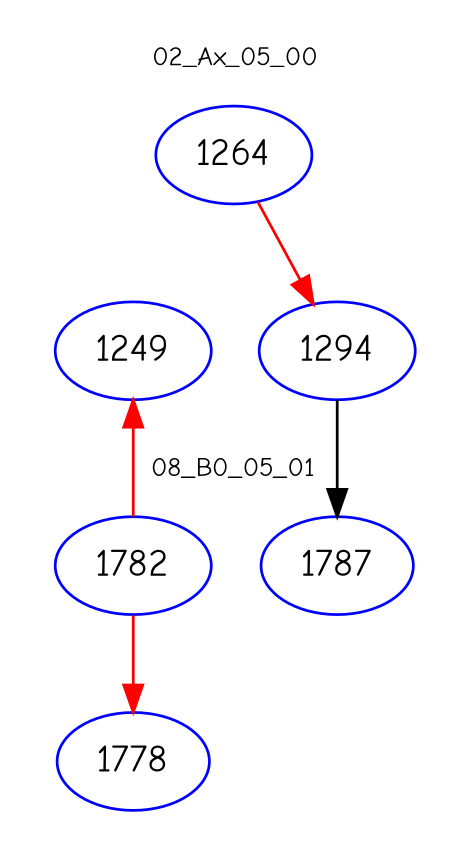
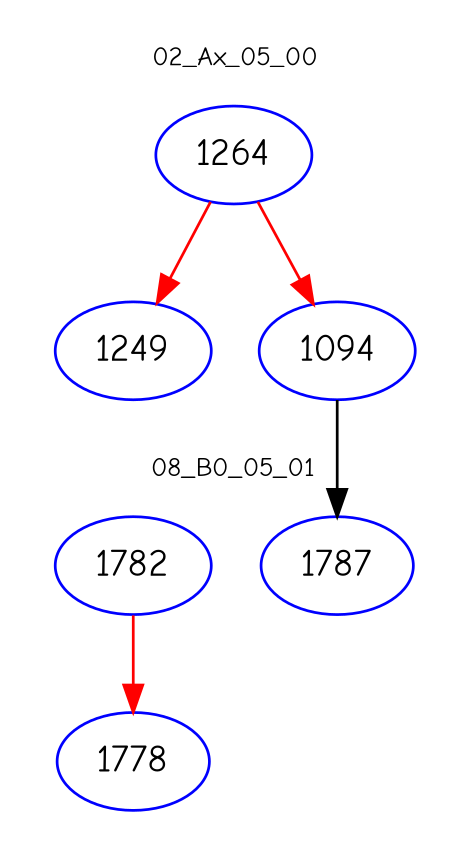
node "1294": label "1294" -> "1094"
edge "1782" -> "1249": now "1264" -> "1249"
